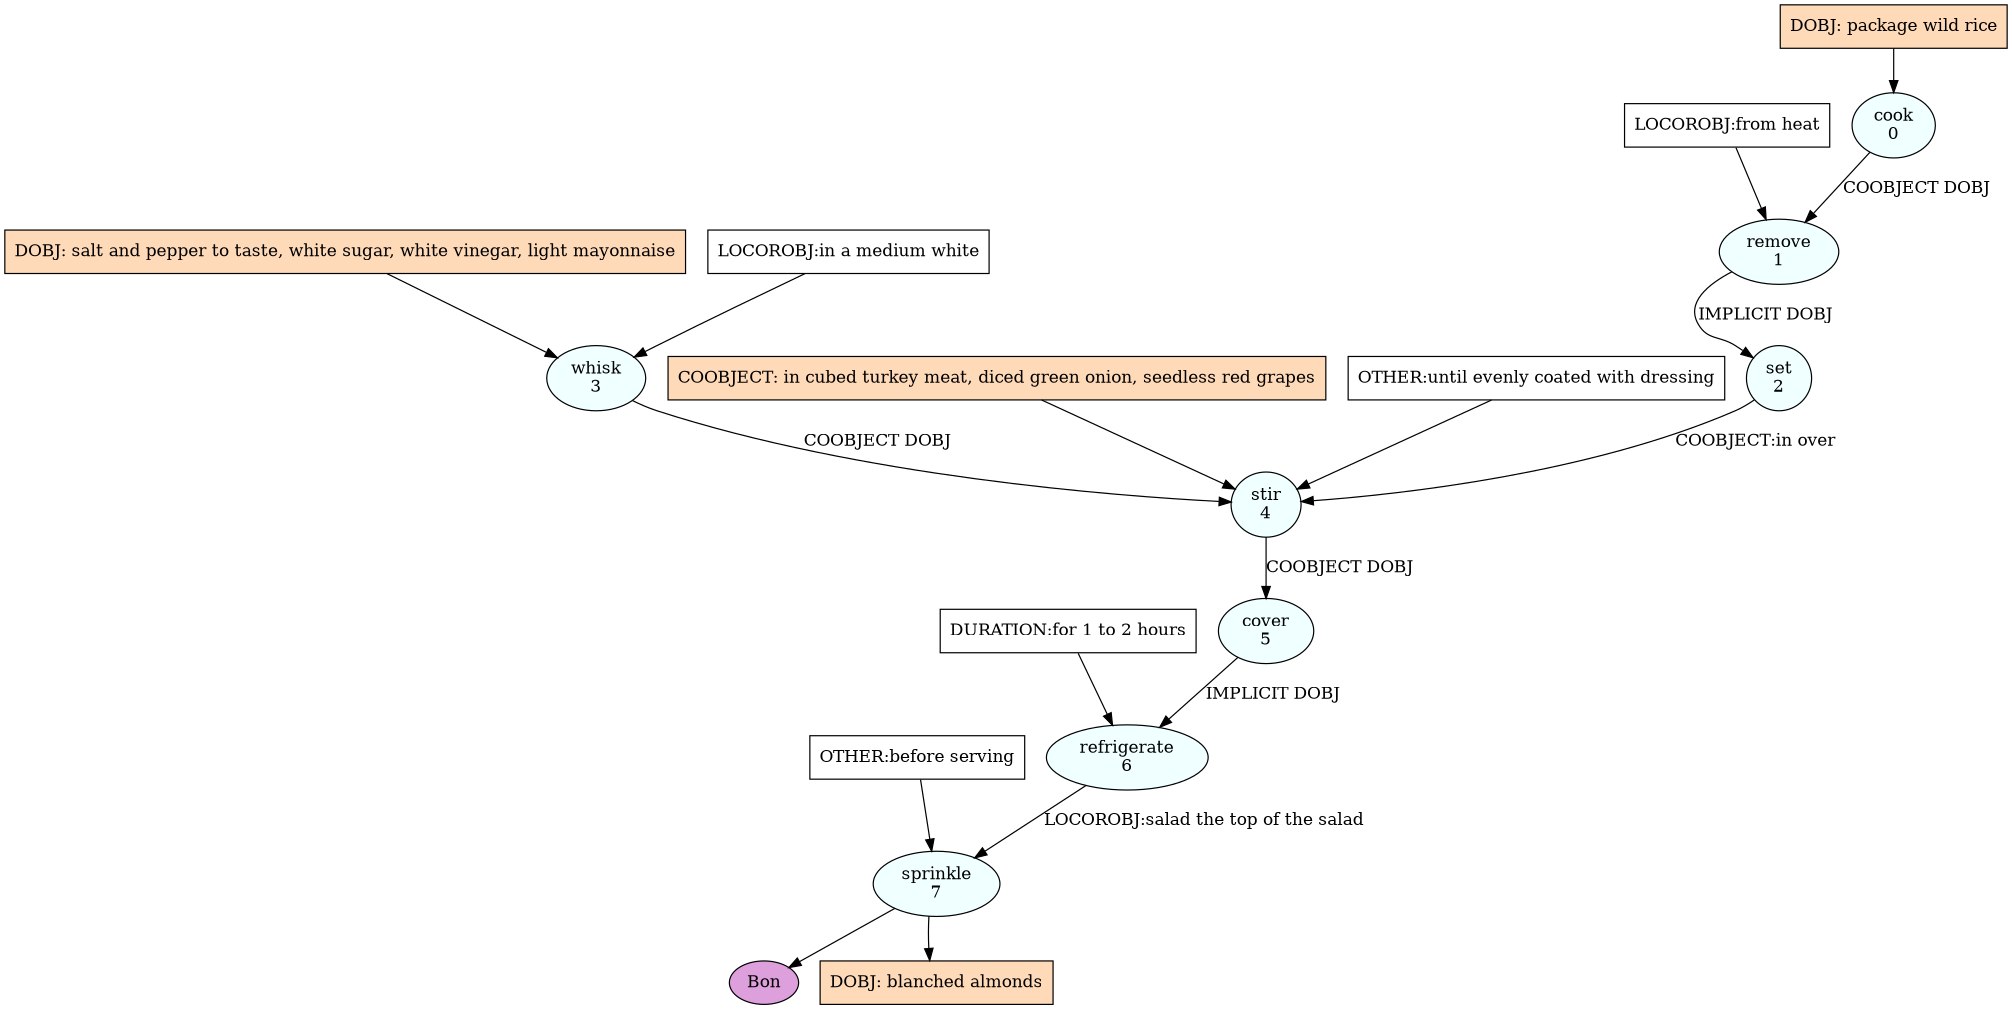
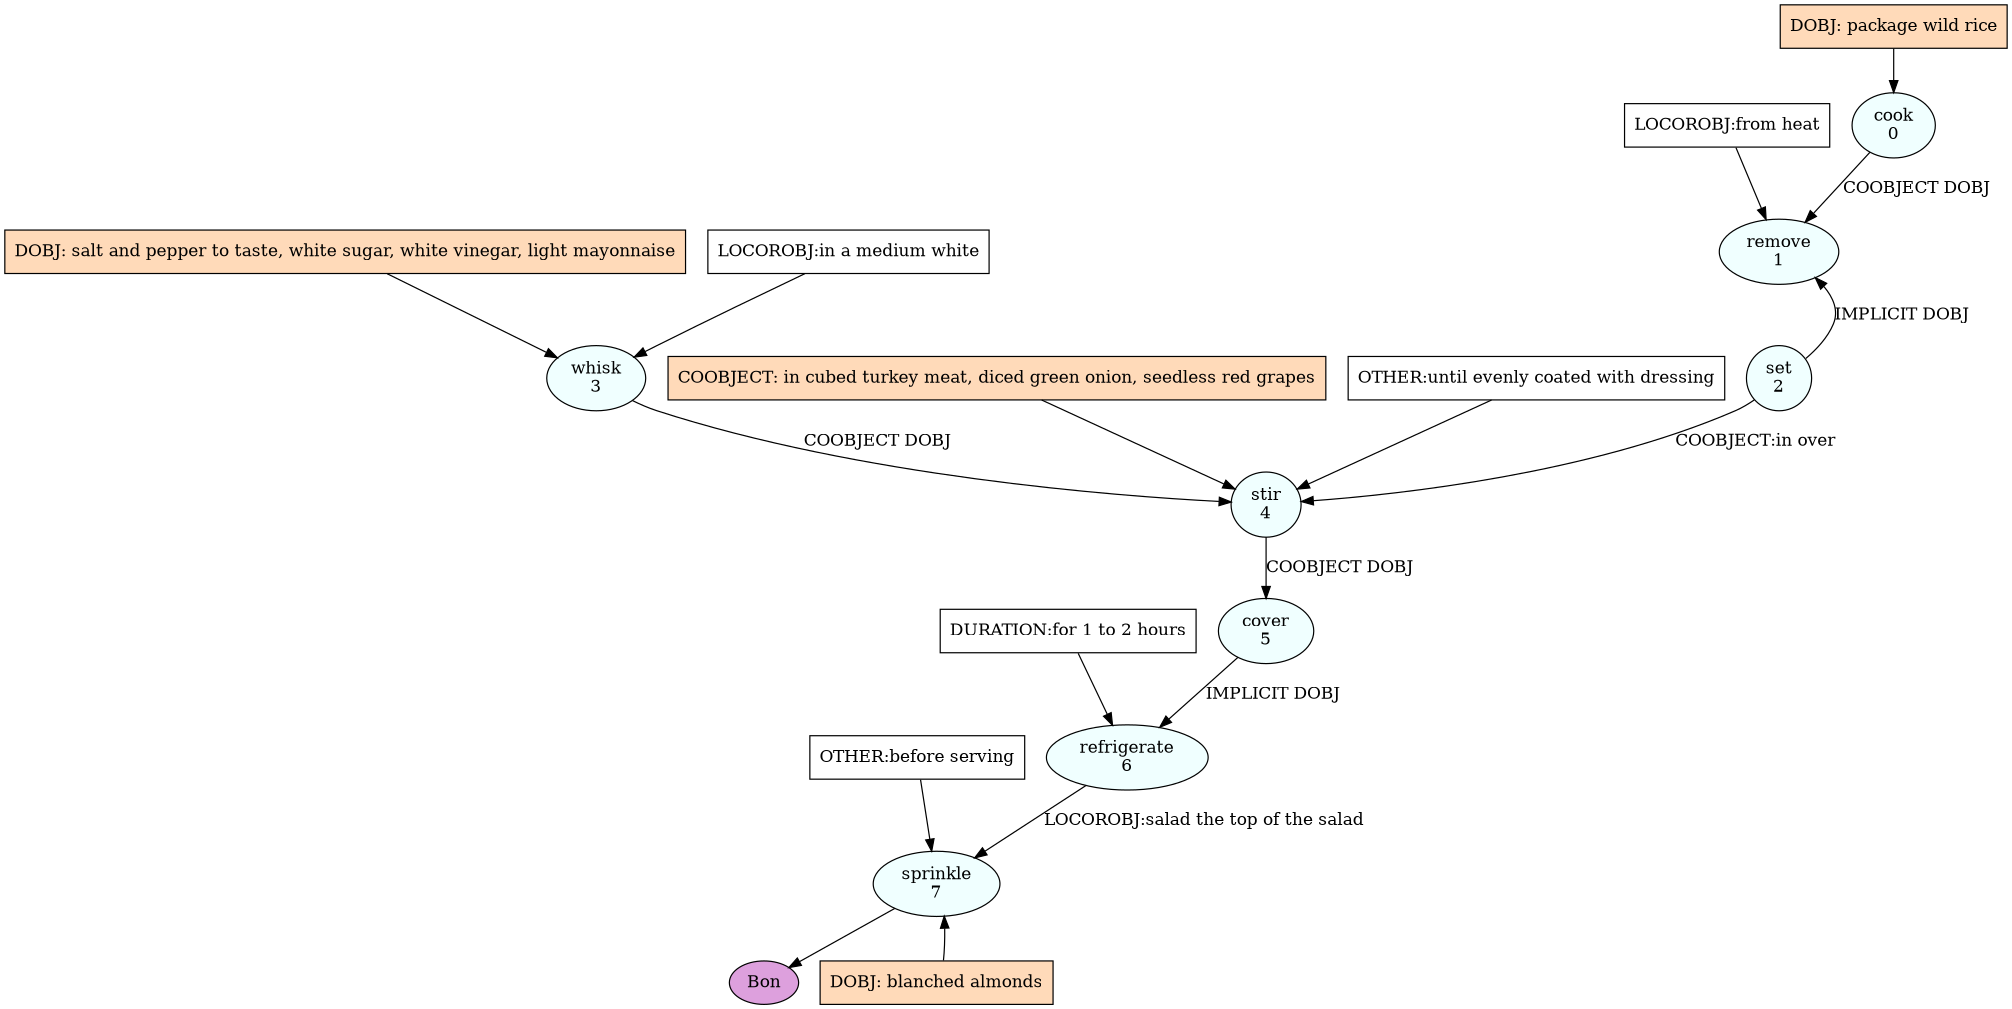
edge "remove 1" -> "set 2": reversed
edge "sprinkle 7" -> "DOBJ: blanched almonds": reversed
